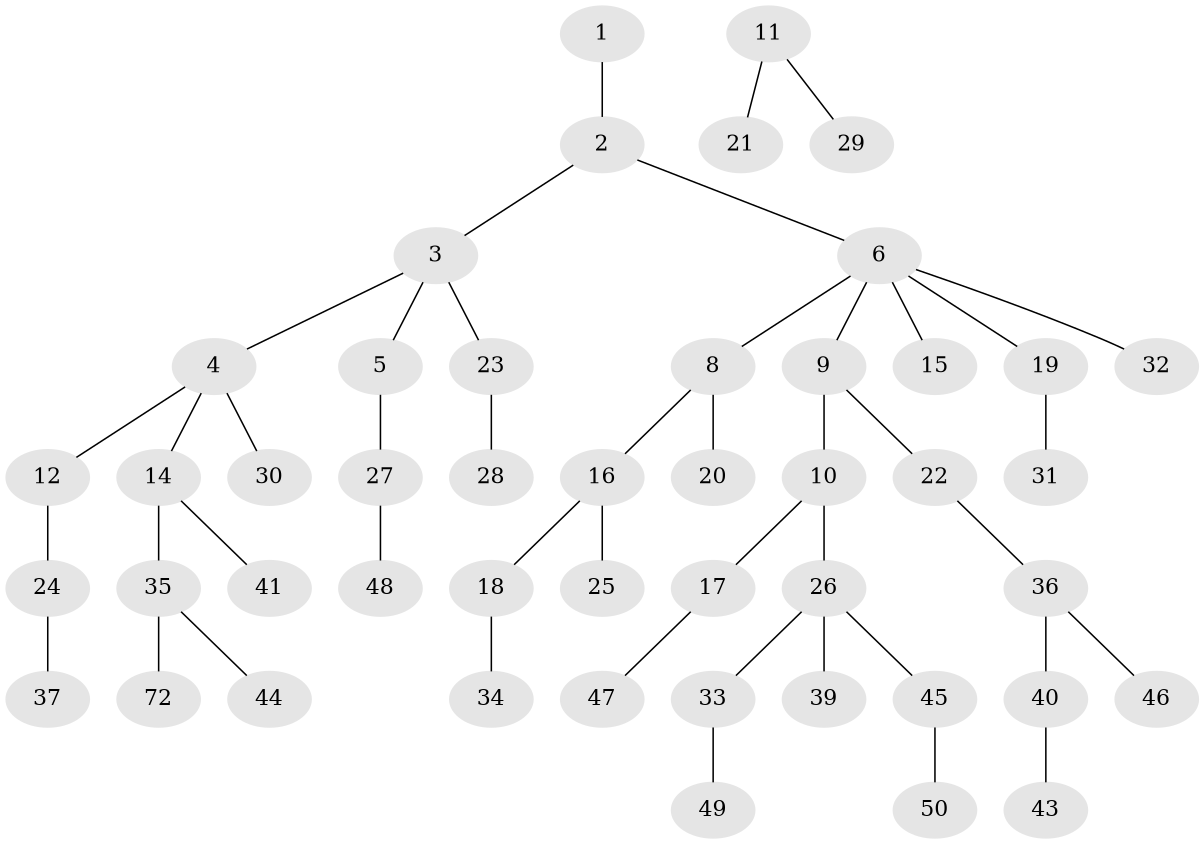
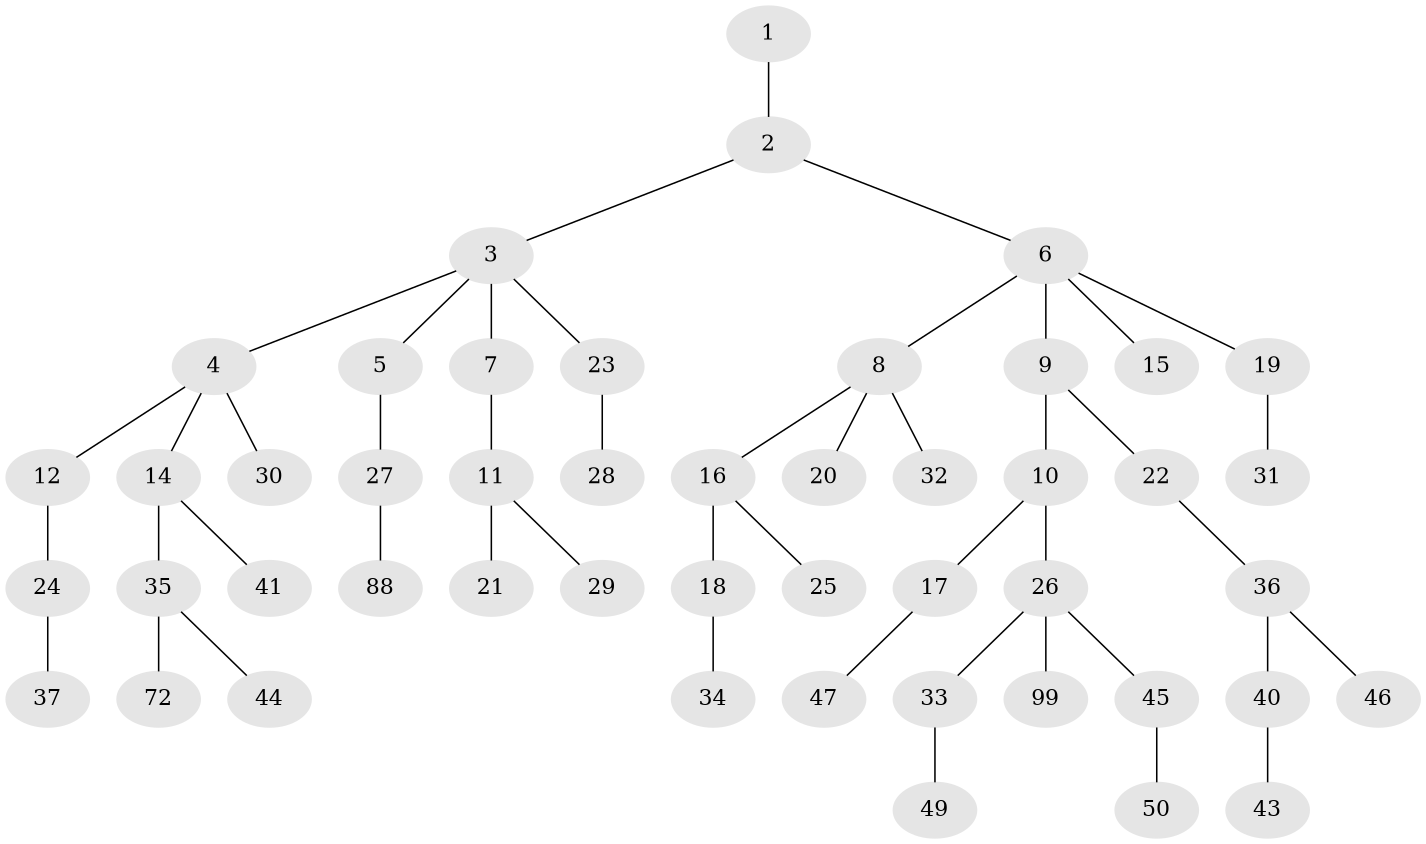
edge "6" -- "32": now "8" -- "32"
node "7": added
node "48": label "48" -> "88"
node "39": label "39" -> "99"
